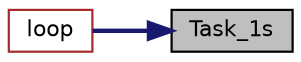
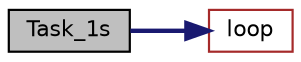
edge "loop" -> "Task_1s": reversed
